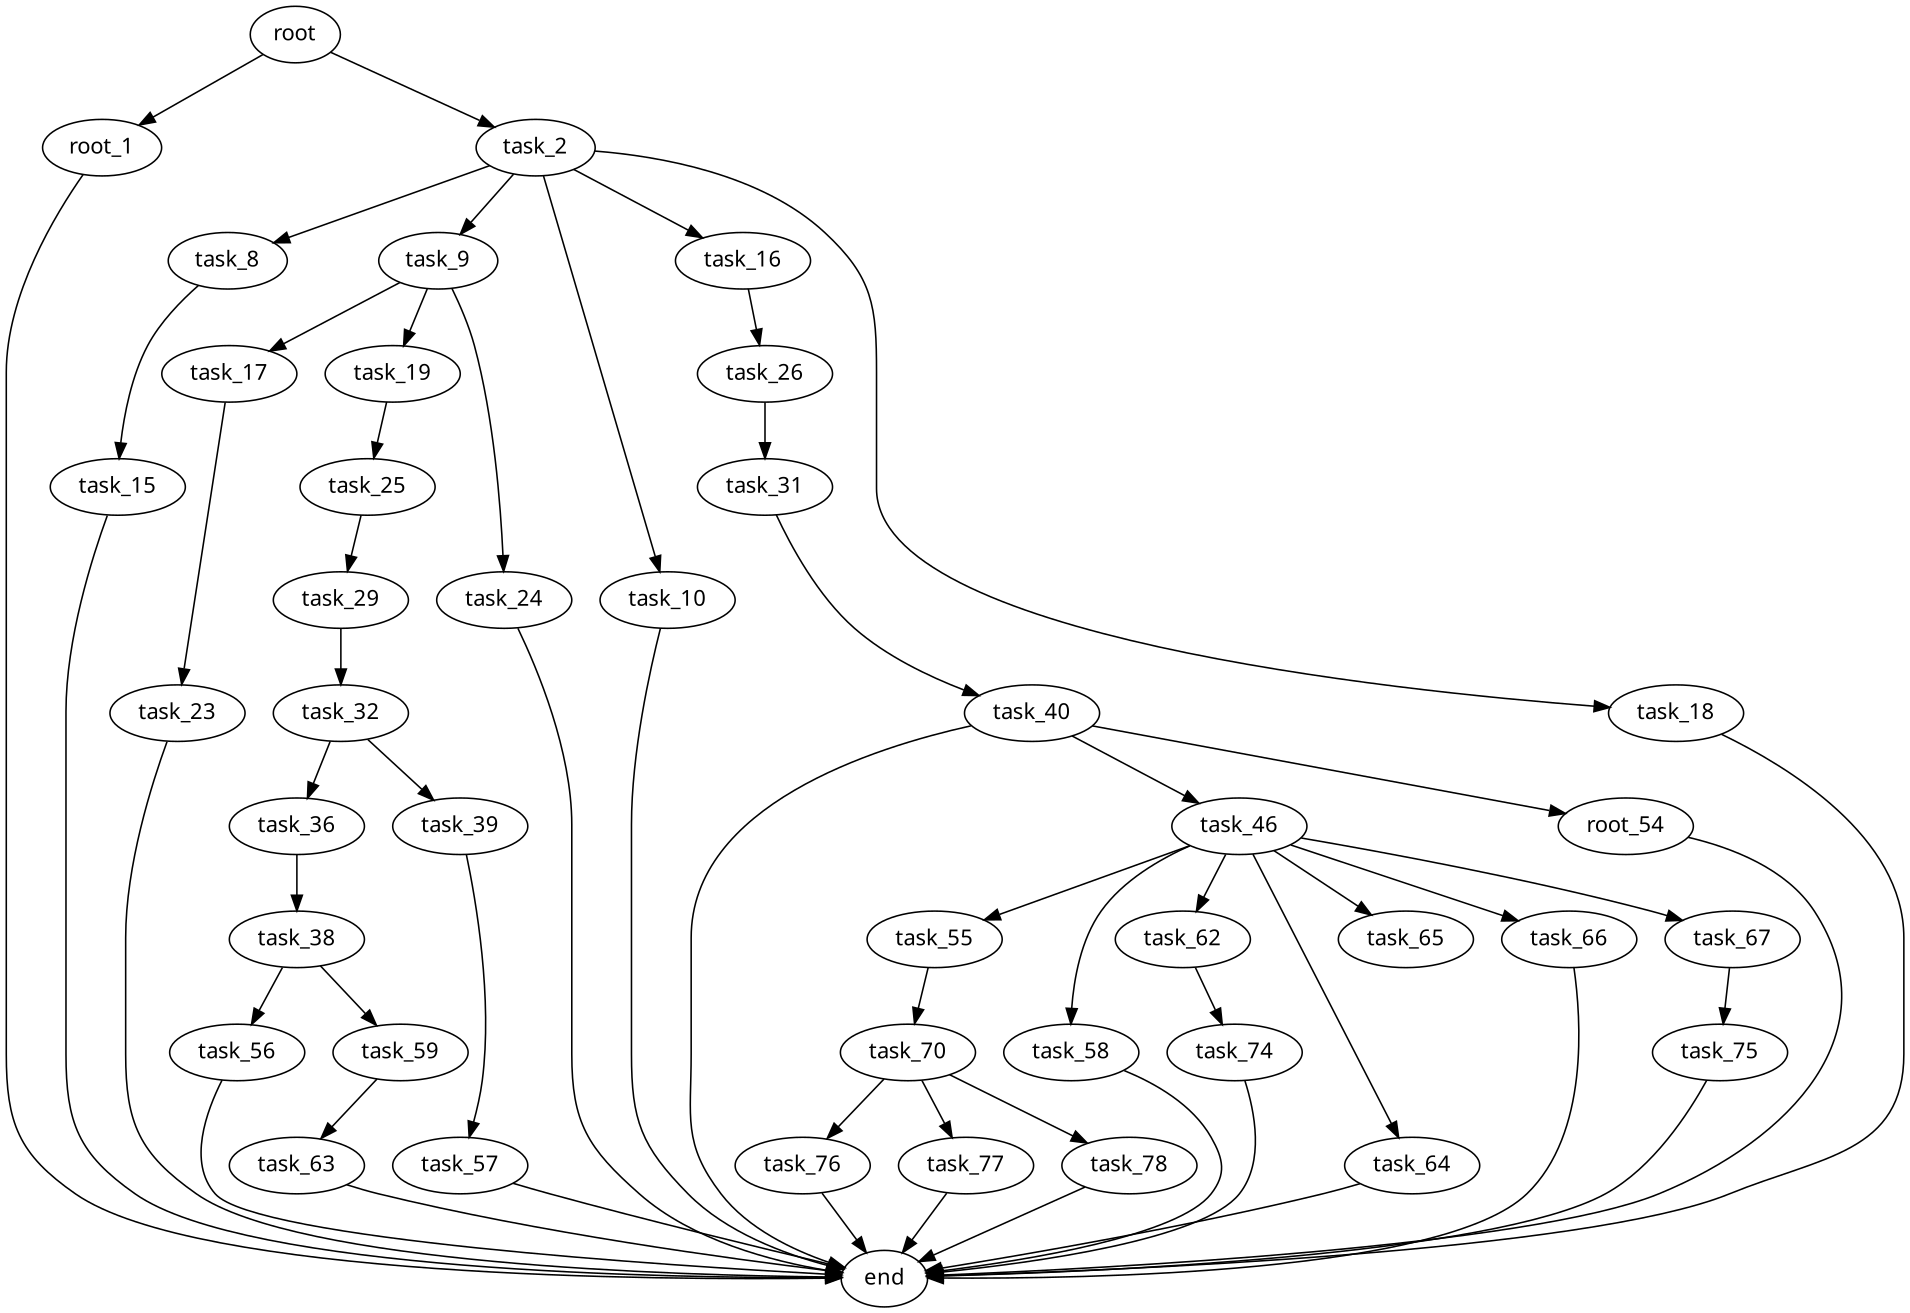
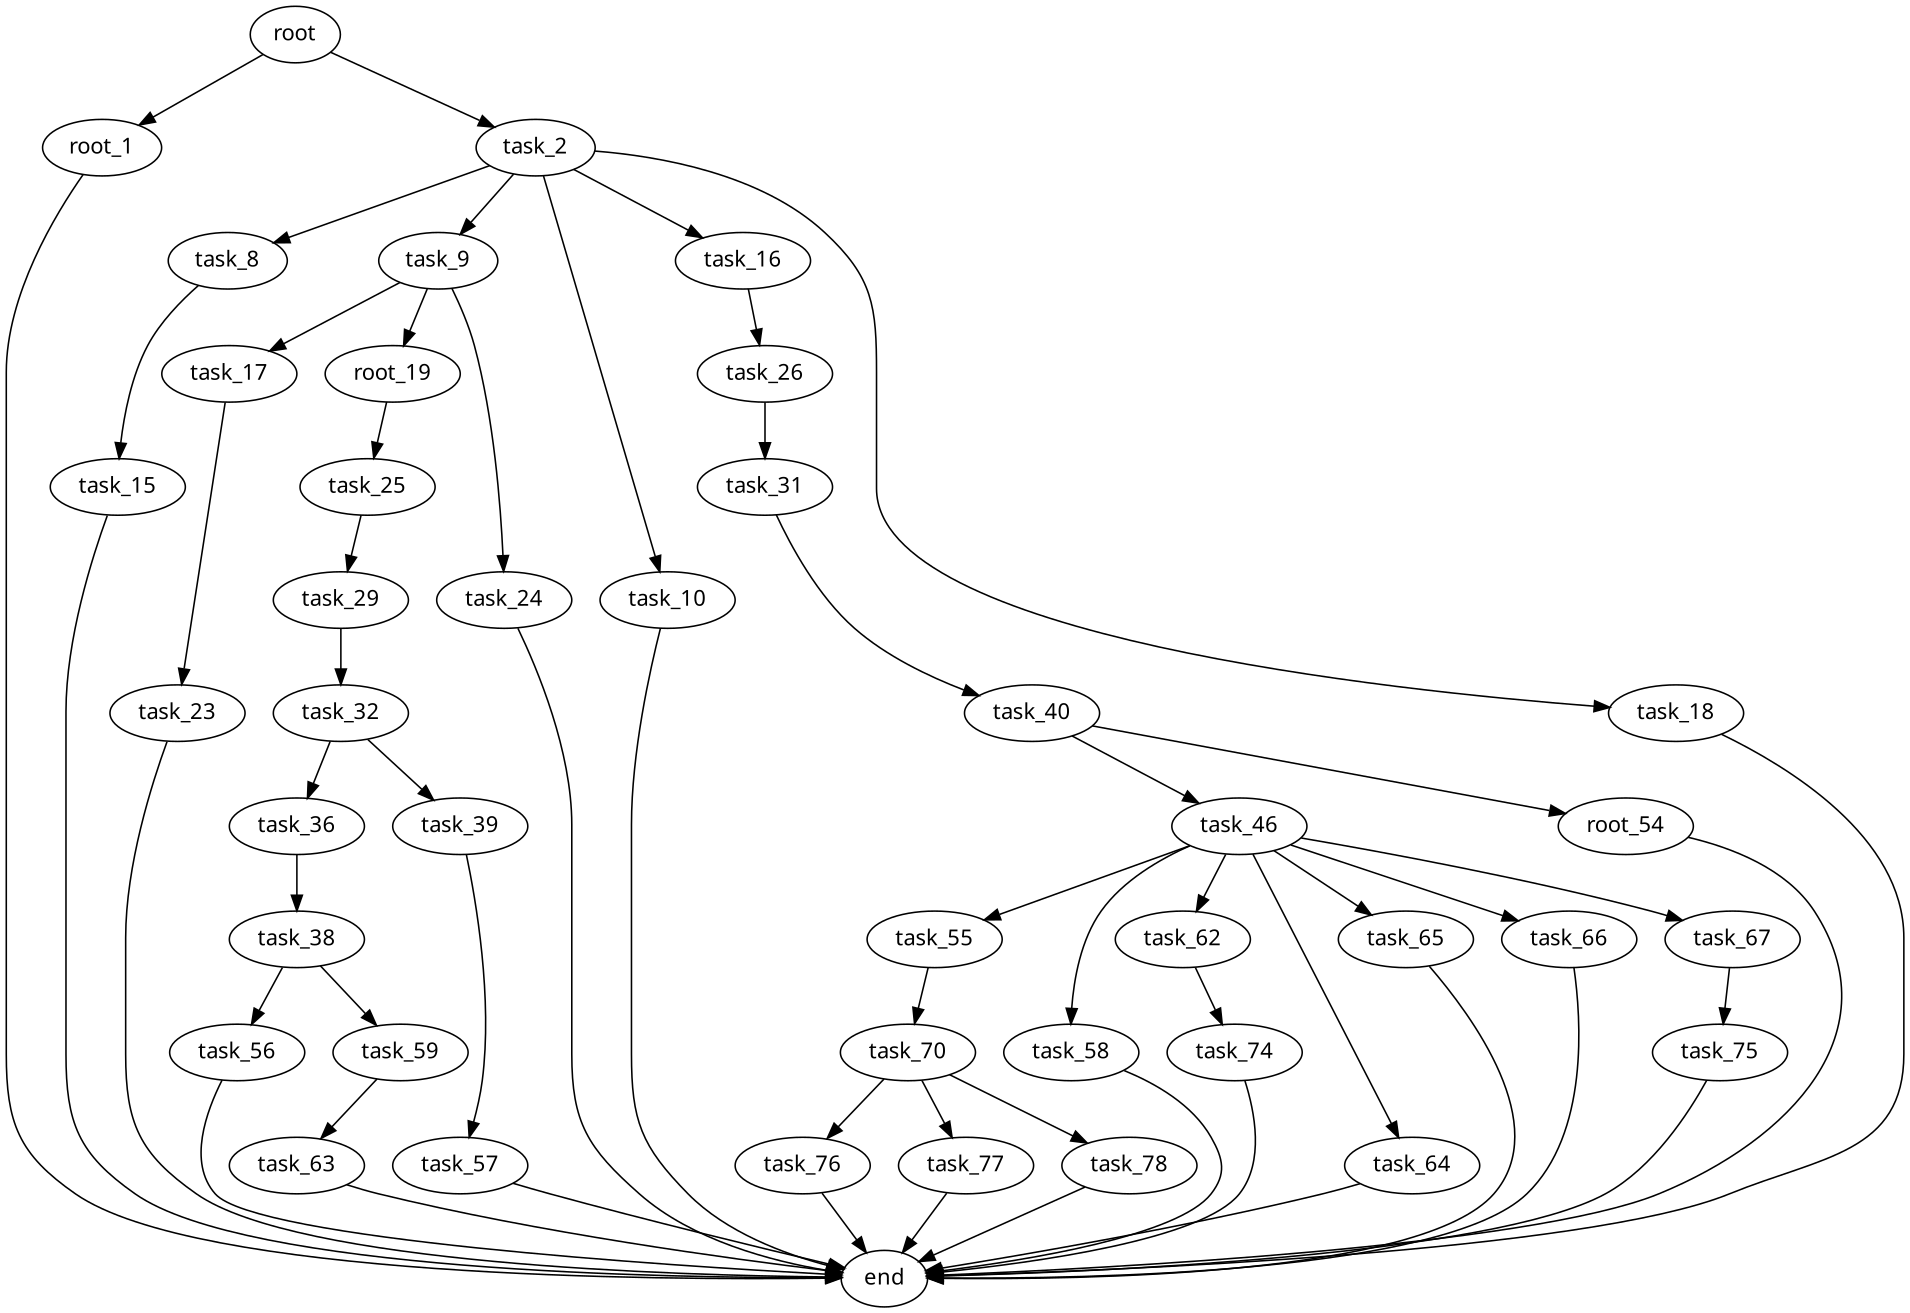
node "task_19": label "task_19" -> "root_19"
edge "task_40" -> "end": now "task_65" -> "end"
